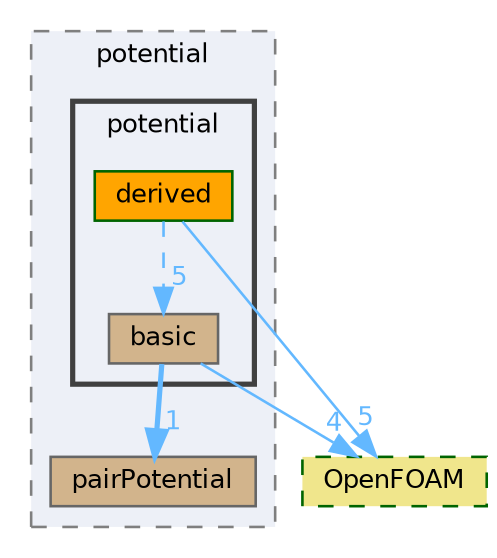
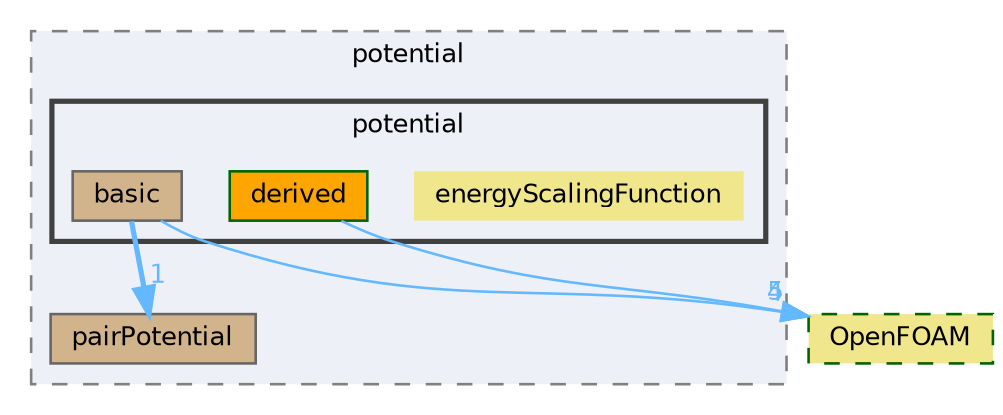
node "energyScalingFunction": added
edge "derived" -> "basic": removed
